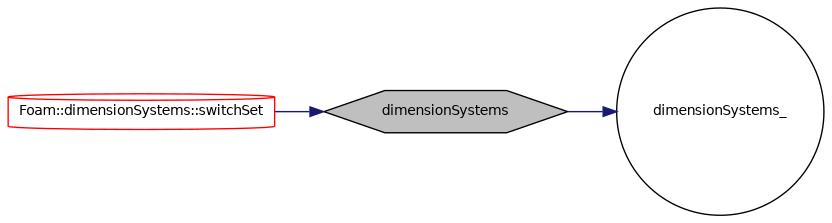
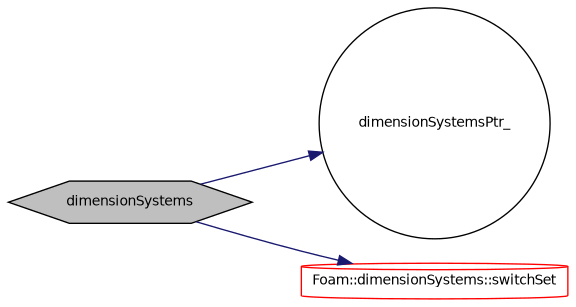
edge "Foam::dimensionSystems::switchSet" -> "dimensionSystems": reversed
node "dimensionSystems_": label "dimensionSystems_" -> "dimensionSystemsPtr_"
